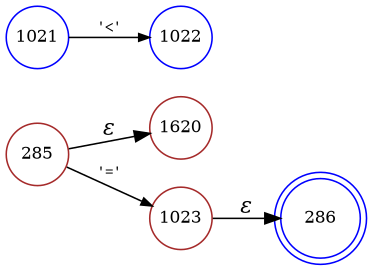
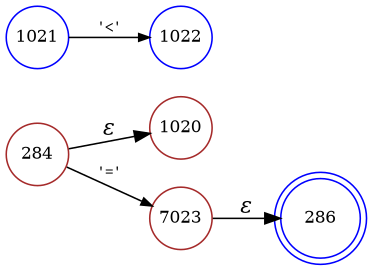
node "1620": label "1620" -> "1020"
node "285": label "285" -> "284"
node "1023": label "1023" -> "7023"
